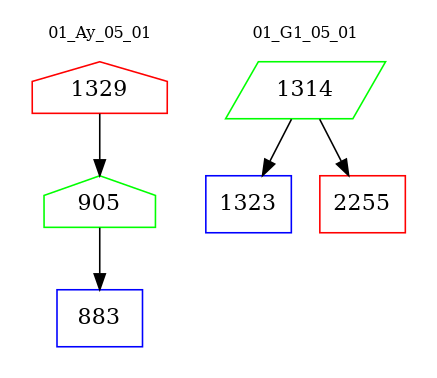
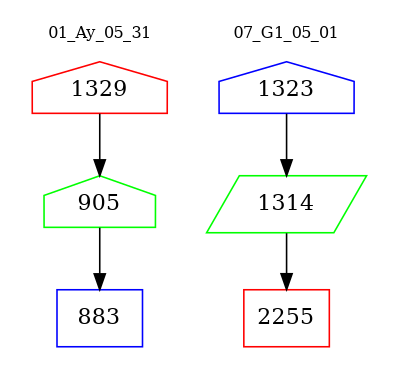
cluster "01_Ay_05_01": label "01_Ay_05_01" -> "01_Ay_05_31"
cluster "01_G1_05_01": label "01_G1_05_01" -> "07_G1_05_01"
edge "1314" -> "1323": reversed
node "1323": shape box -> house
